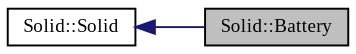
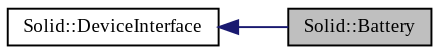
node "Solid::Solid": label "Solid::Solid" -> "Solid::DeviceInterface"
